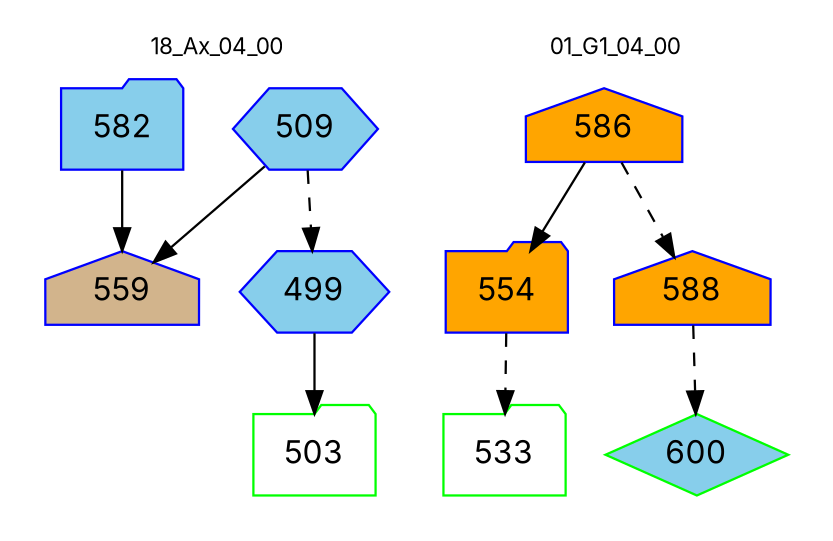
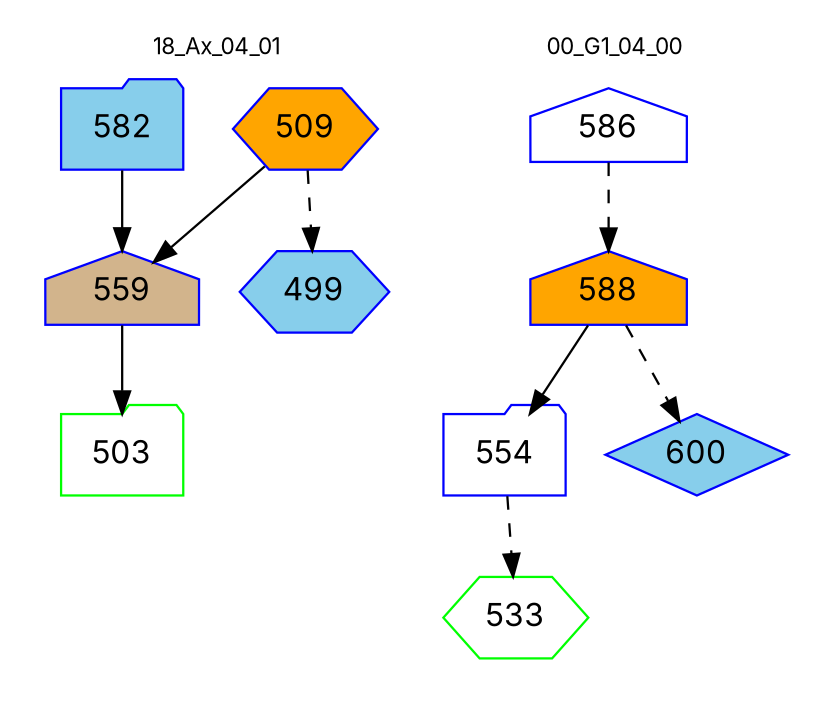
cluster "18_Ax_04_00": label "18_Ax_04_00" -> "18_Ax_04_01"
cluster "01_G1_04_00": label "01_G1_04_00" -> "00_G1_04_00"
node "509": fillcolor skyblue -> orange
node "586": fillcolor orange -> white
edge "586" -> "554": now "588" -> "554"
node "554": fillcolor orange -> white
edge "499" -> "503": now "559" -> "503"
node "533": shape folder -> hexagon
node "600": color green -> blue
